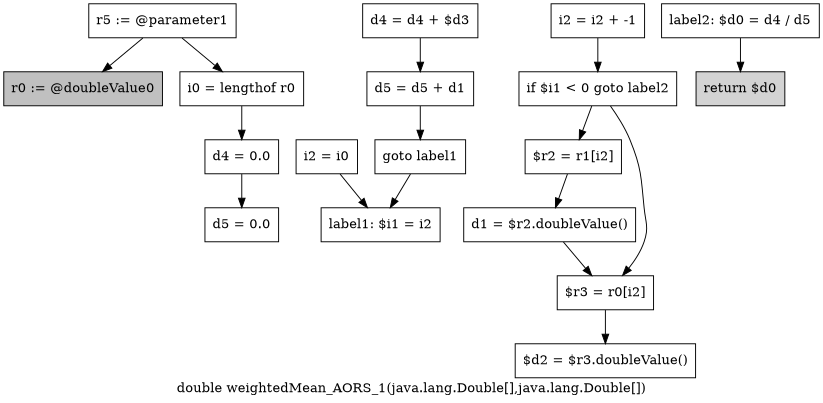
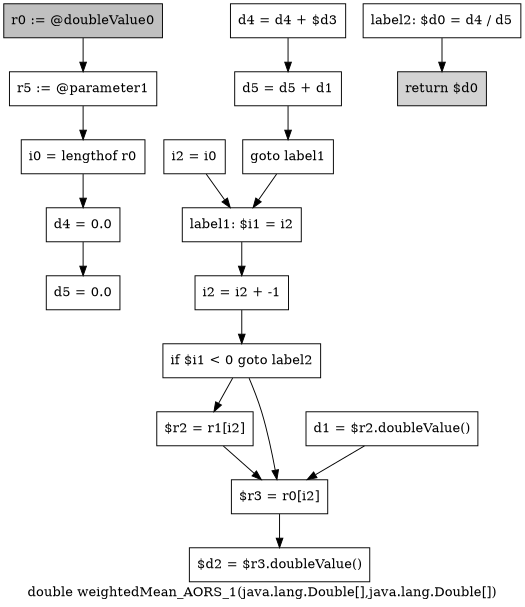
edge "r5 := @parameter1" -> "r0 := @doubleValue0": reversed
edge "$r2 = r1[i2]" -> "d1 = $r2.doubleValue()": now "$r2 = r1[i2]" -> "$r3 = r0[i2]"
edge "label1: $i1 = i2" -> "i2 = i2 + -1": added
